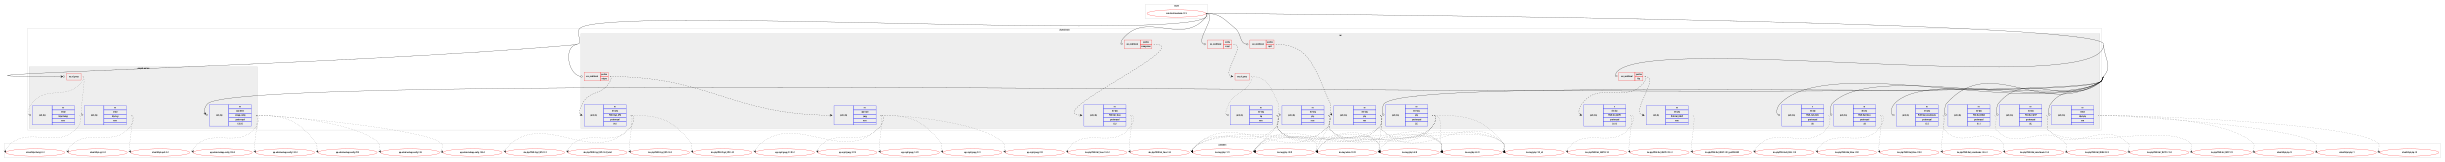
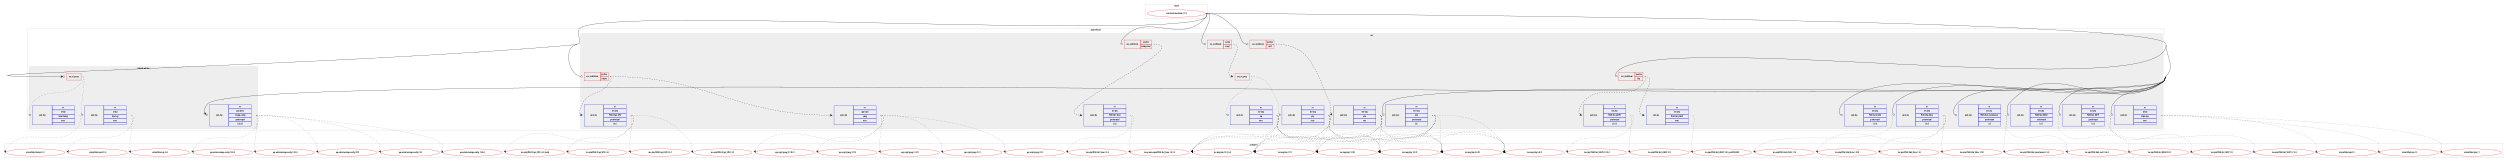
node "dev-php/PEAR-Net_Sieve-1.5.2-r1": label "dev-php/PEAR-Net_Sieve-1.5.2-r1" -> "dev-greaterequal/PEAR-Net_Sieve-1.5.2-r1"
node "dev-lang/admin-7.0.23": label "dev-lang/admin-7.0.23" -> "dev-lang/php-7.0.23"
node "dev-any/php-5.6.31": label "dev-any/php-5.6.31" -> "dev-lang/php-5.6.31"
node "dev-php/PEAR-Mail_Mime-1.9.0": added
node "dev-php/PEAR-Mail_mimeDecode-1.5.6-r1": label "dev-php/PEAR-Mail_mimeDecode-1.5.6-r1" -> "dev-php/PEAR-Mail_mail-1.5.6-r1"
